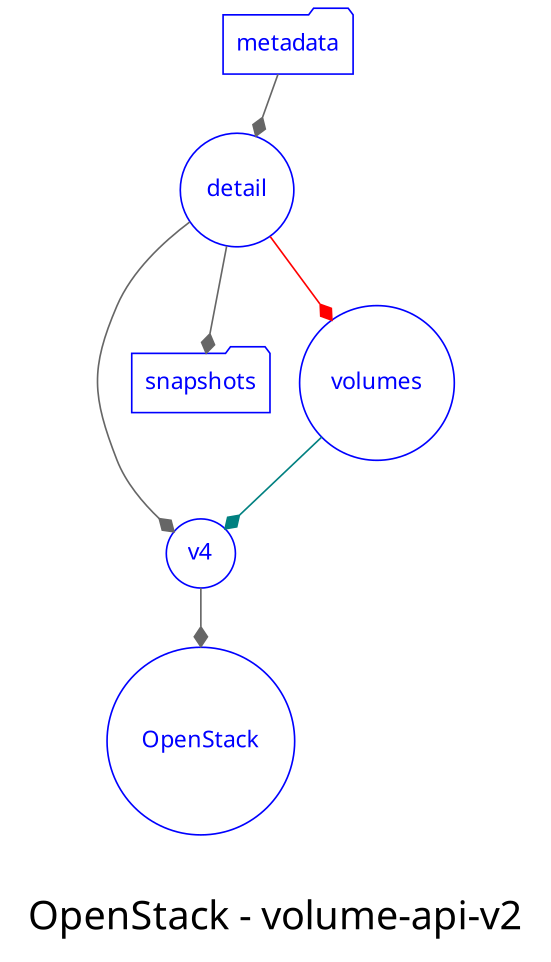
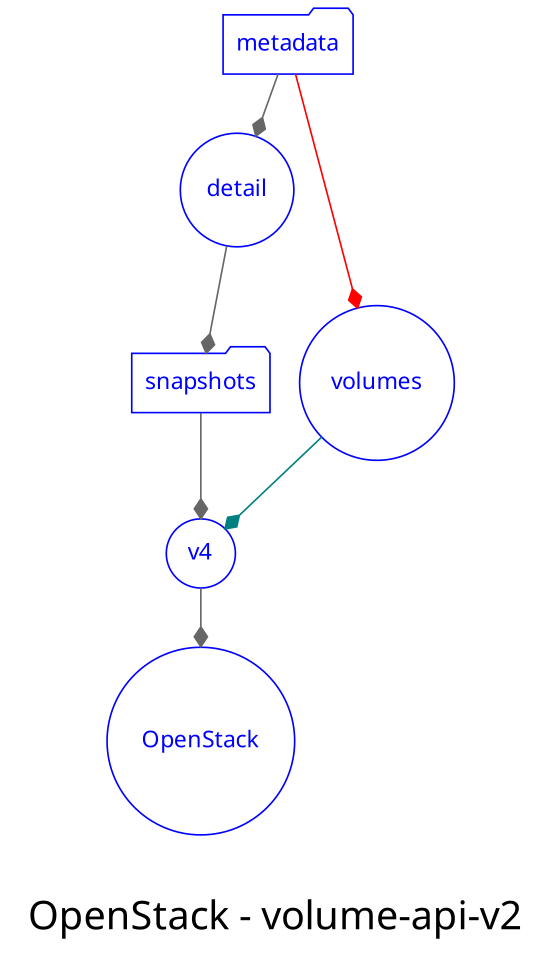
edge "detail" -> "volumes": now "metadata" -> "volumes"
edge "detail" -> "v4": now "snapshots" -> "v4"
